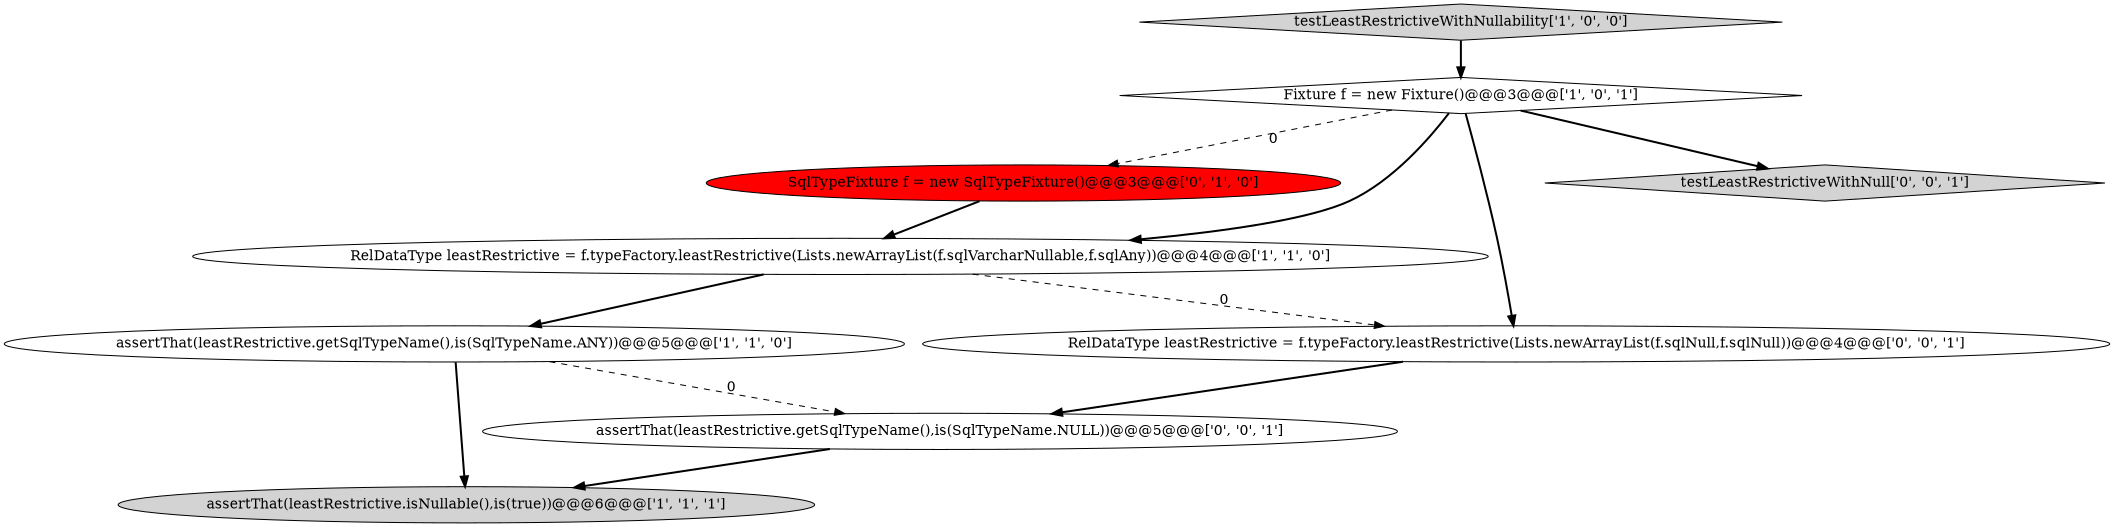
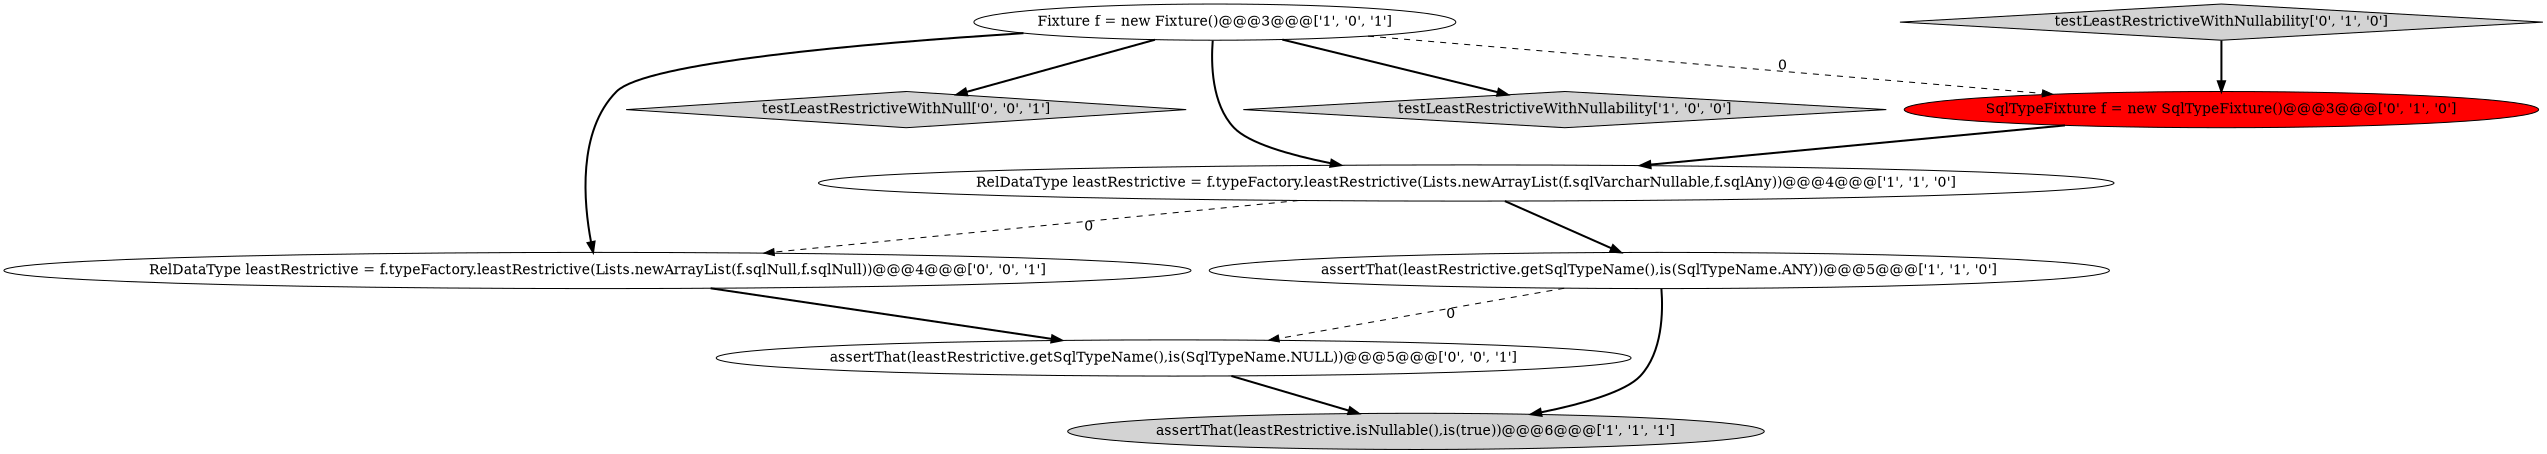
node "testLeastRestrictiveWithNullability['0', '1', '0']": added
edge "testLeastRestrictiveWithNullability['1', '0', '0']" -> "Fixture f = new Fixture()@@@3@@@['1', '0', '1']": reversed
node "Fixture f = new Fixture()@@@3@@@['1', '0', '1']": shape diamond -> ellipse
